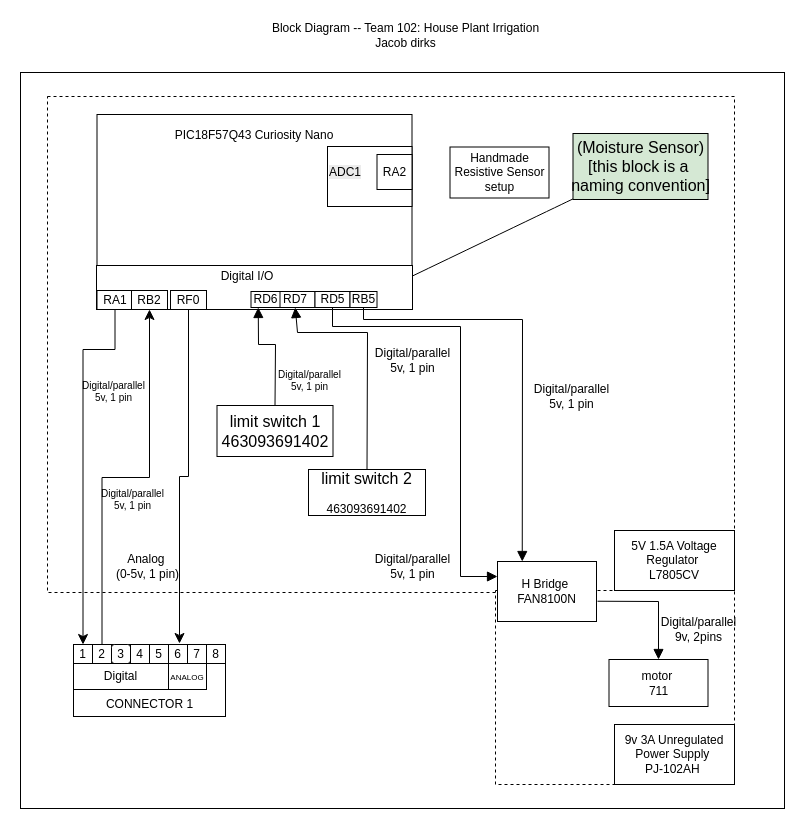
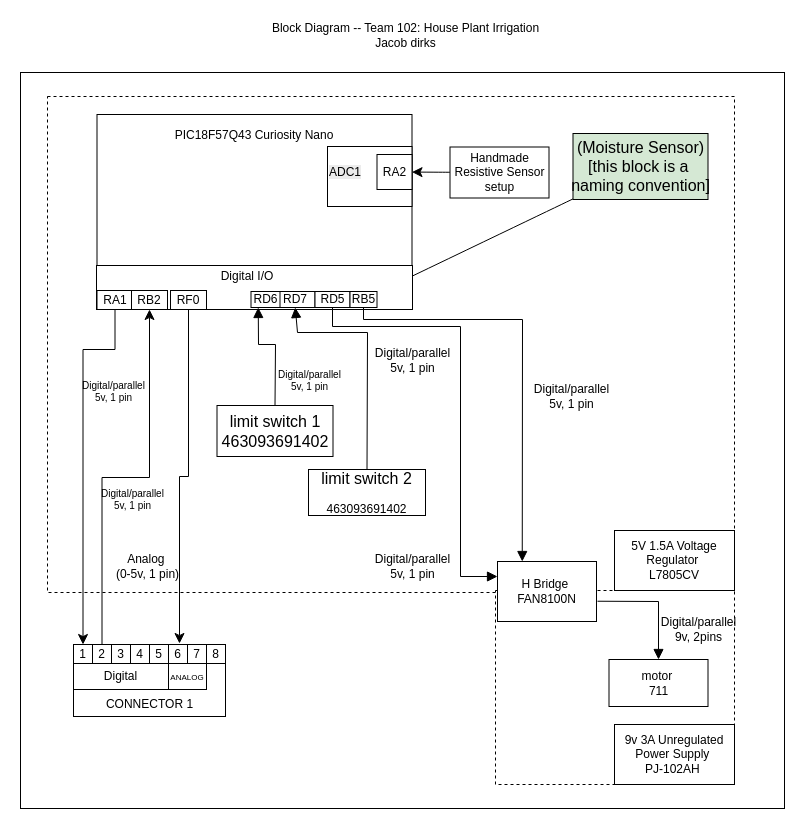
edge "Handmade Resistive Sensor setup" -> "RA2": added
node "3": shape rounded rectangle -> rectangle
